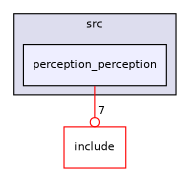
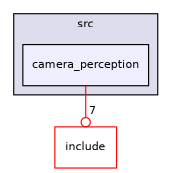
node "perception_perception": label "perception_perception" -> "camera_perception"
